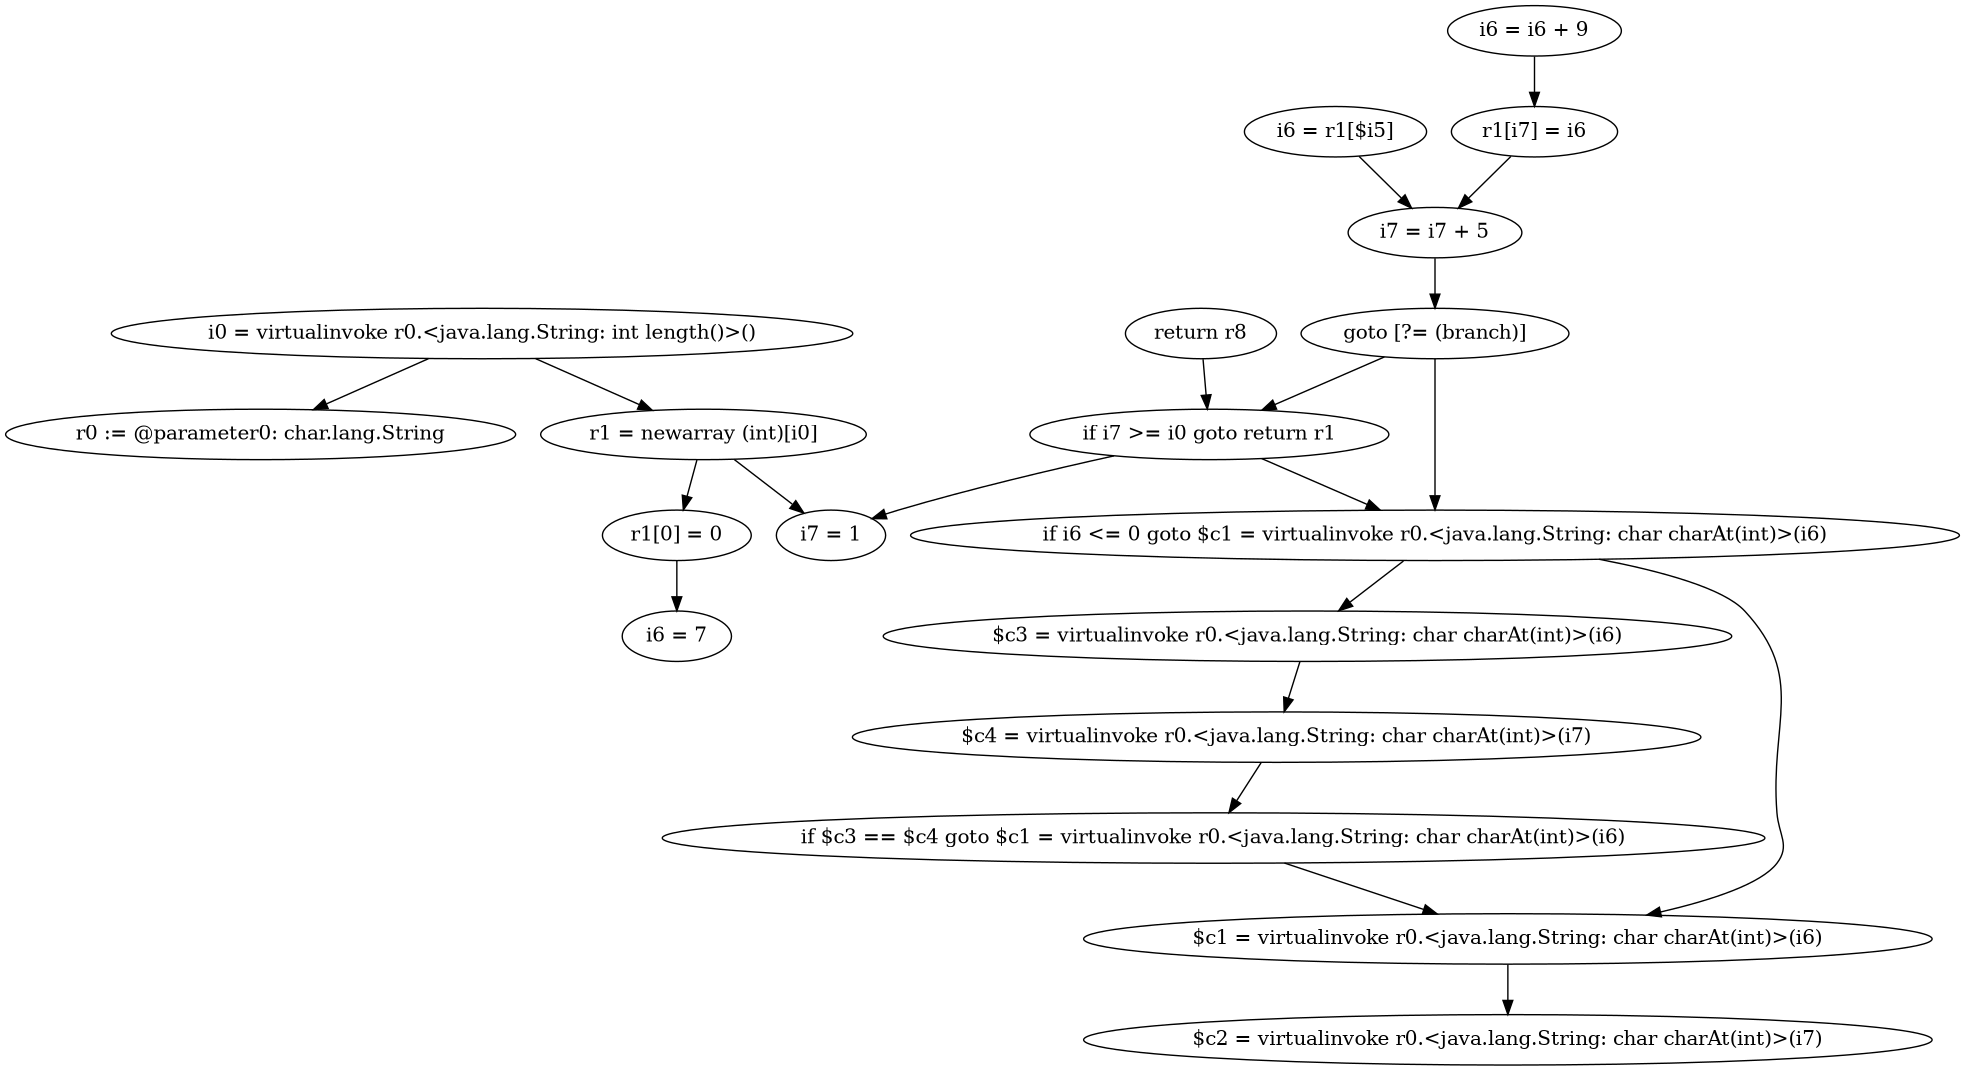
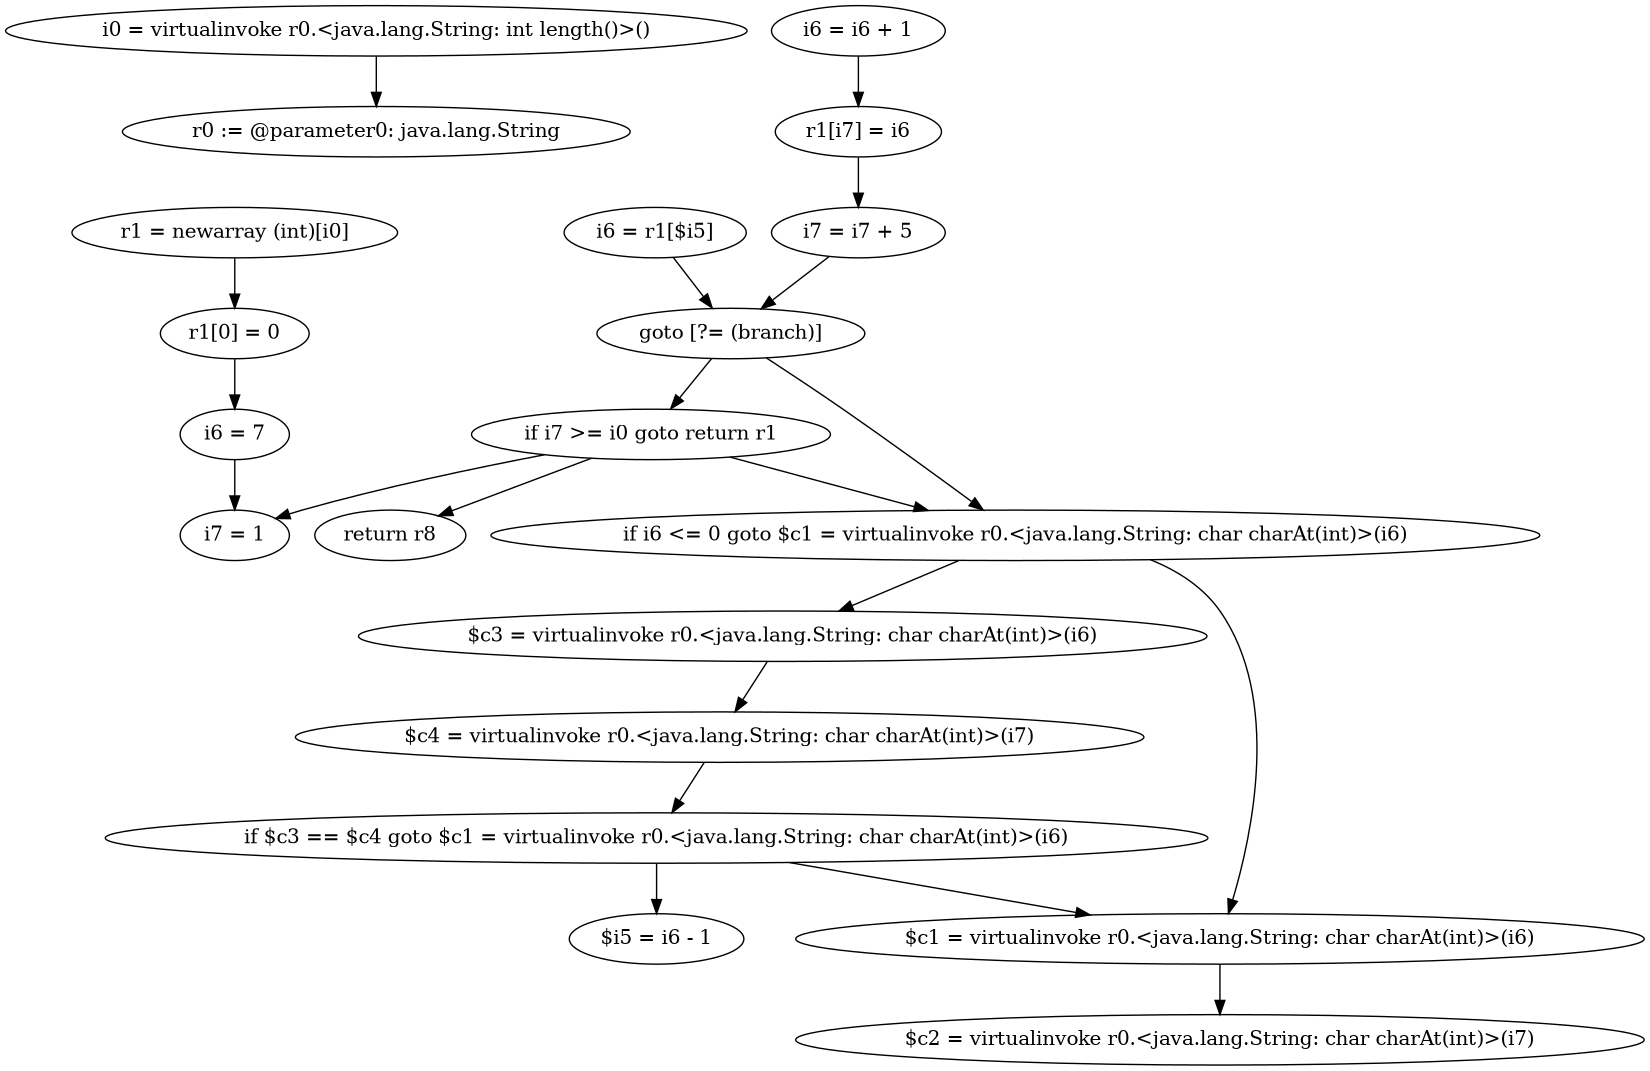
node "i6 = i6 + 9": label "i6 = i6 + 9" -> "i6 = i6 + 1"
edge "i6 = r1[$i5]" -> "i7 = i7 + 5": now "i6 = r1[$i5]" -> "goto [?= (branch)]"
edge "return r8" -> "if i7 >= i0 goto return r1": reversed
edge "i0 = virtualinvoke r0.<java.lang.String: int length()>()" -> "r1 = newarray (int)[i0]": removed
node "r0 := @parameter0: char.lang.String": label "r0 := @parameter0: char.lang.String" -> "r0 := @parameter0: java.lang.String"
edge "r1 = newarray (int)[i0]" -> "i7 = 1": now "i6 = 7" -> "i7 = 1"
node "$i5 = i6 - 1": added
